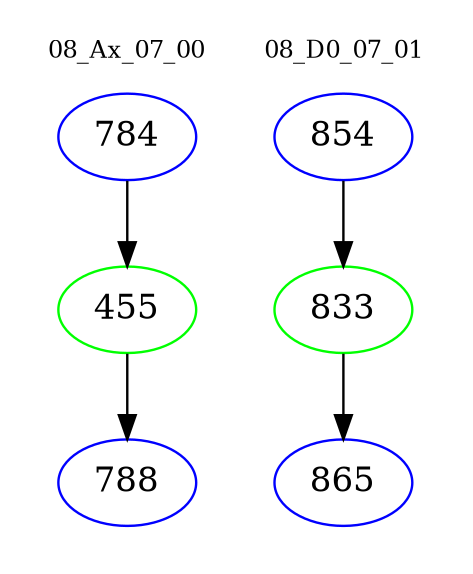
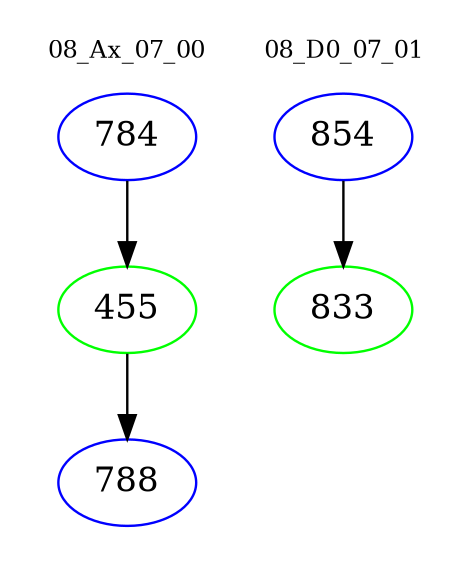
node "865": removed
